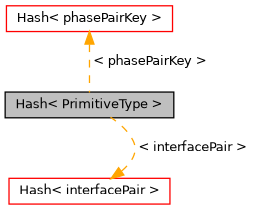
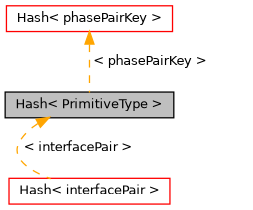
edge "Hash< PrimitiveType >" -> "Hash< interfacePair >": reversed
